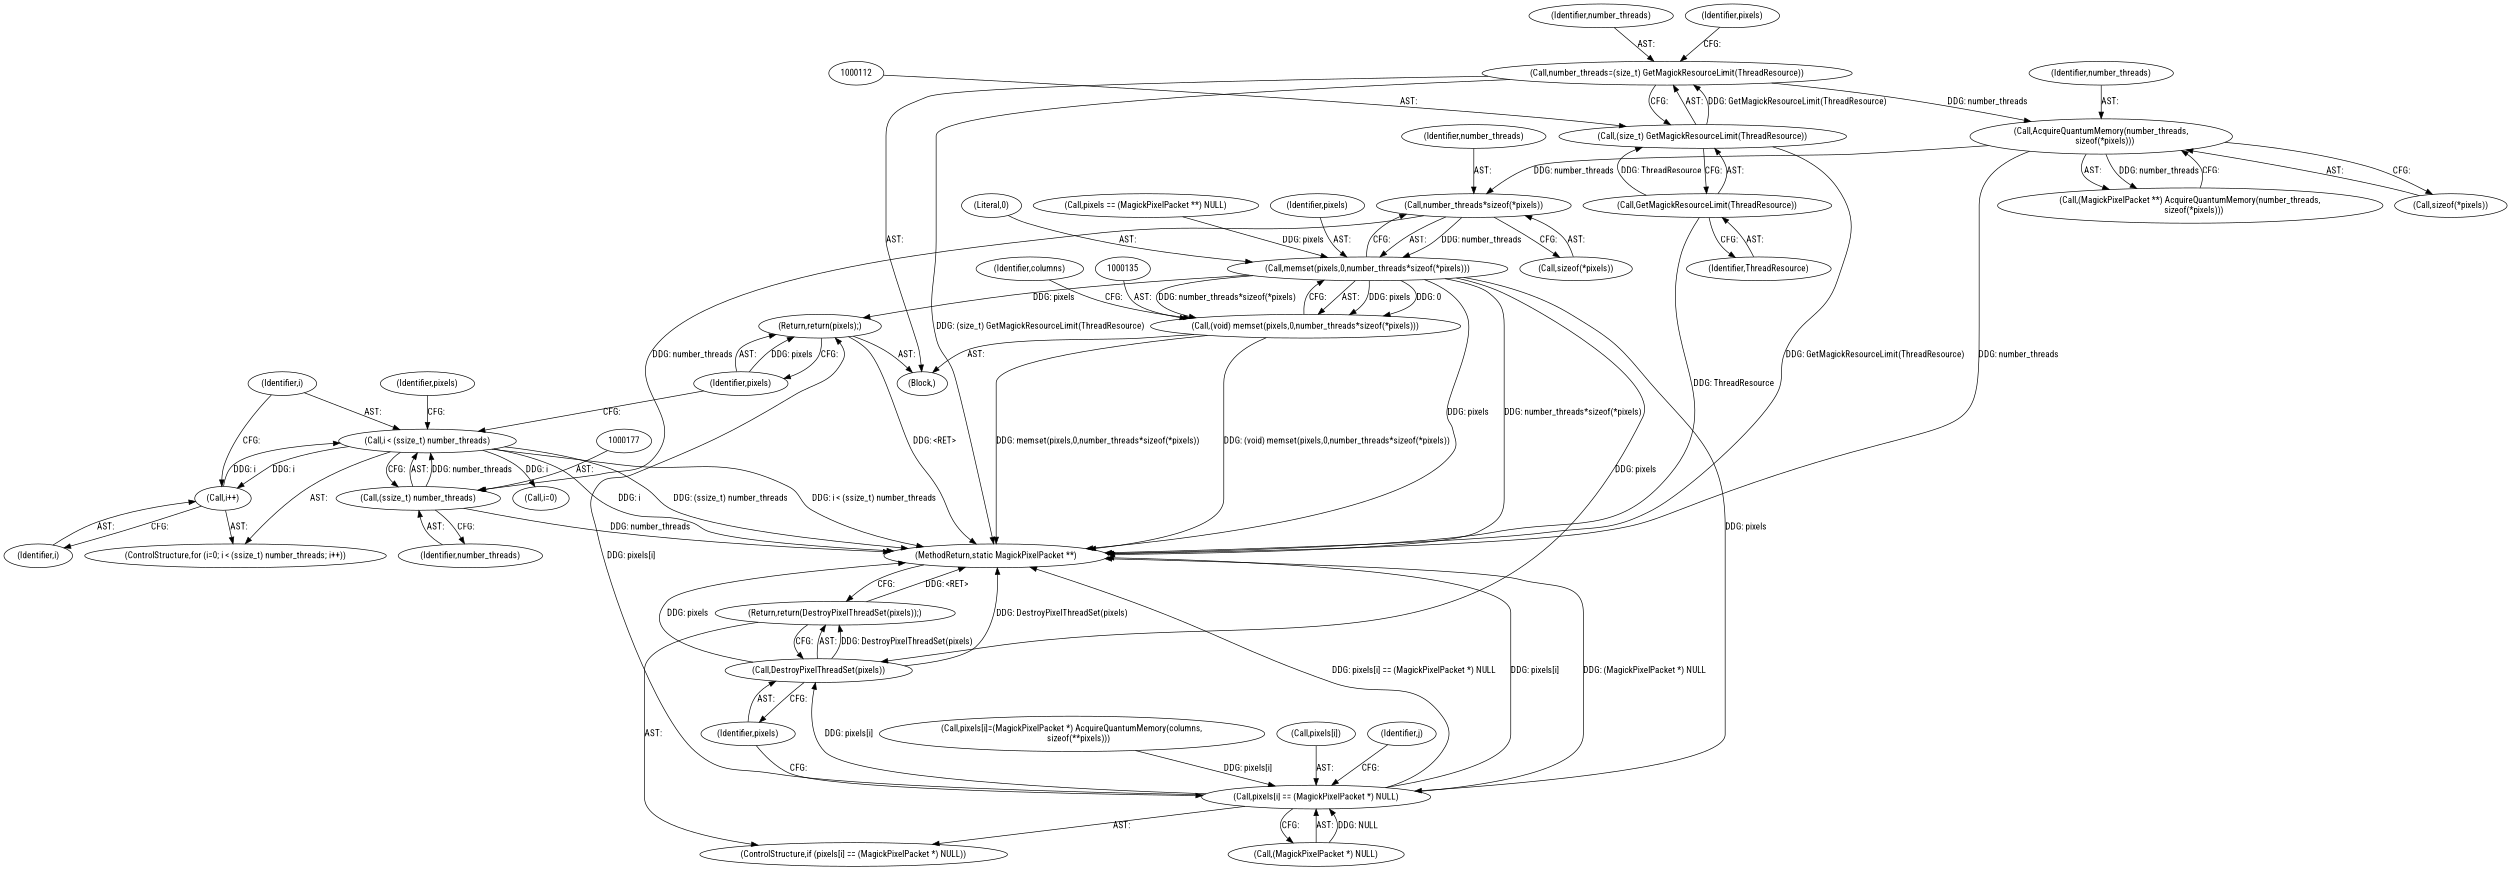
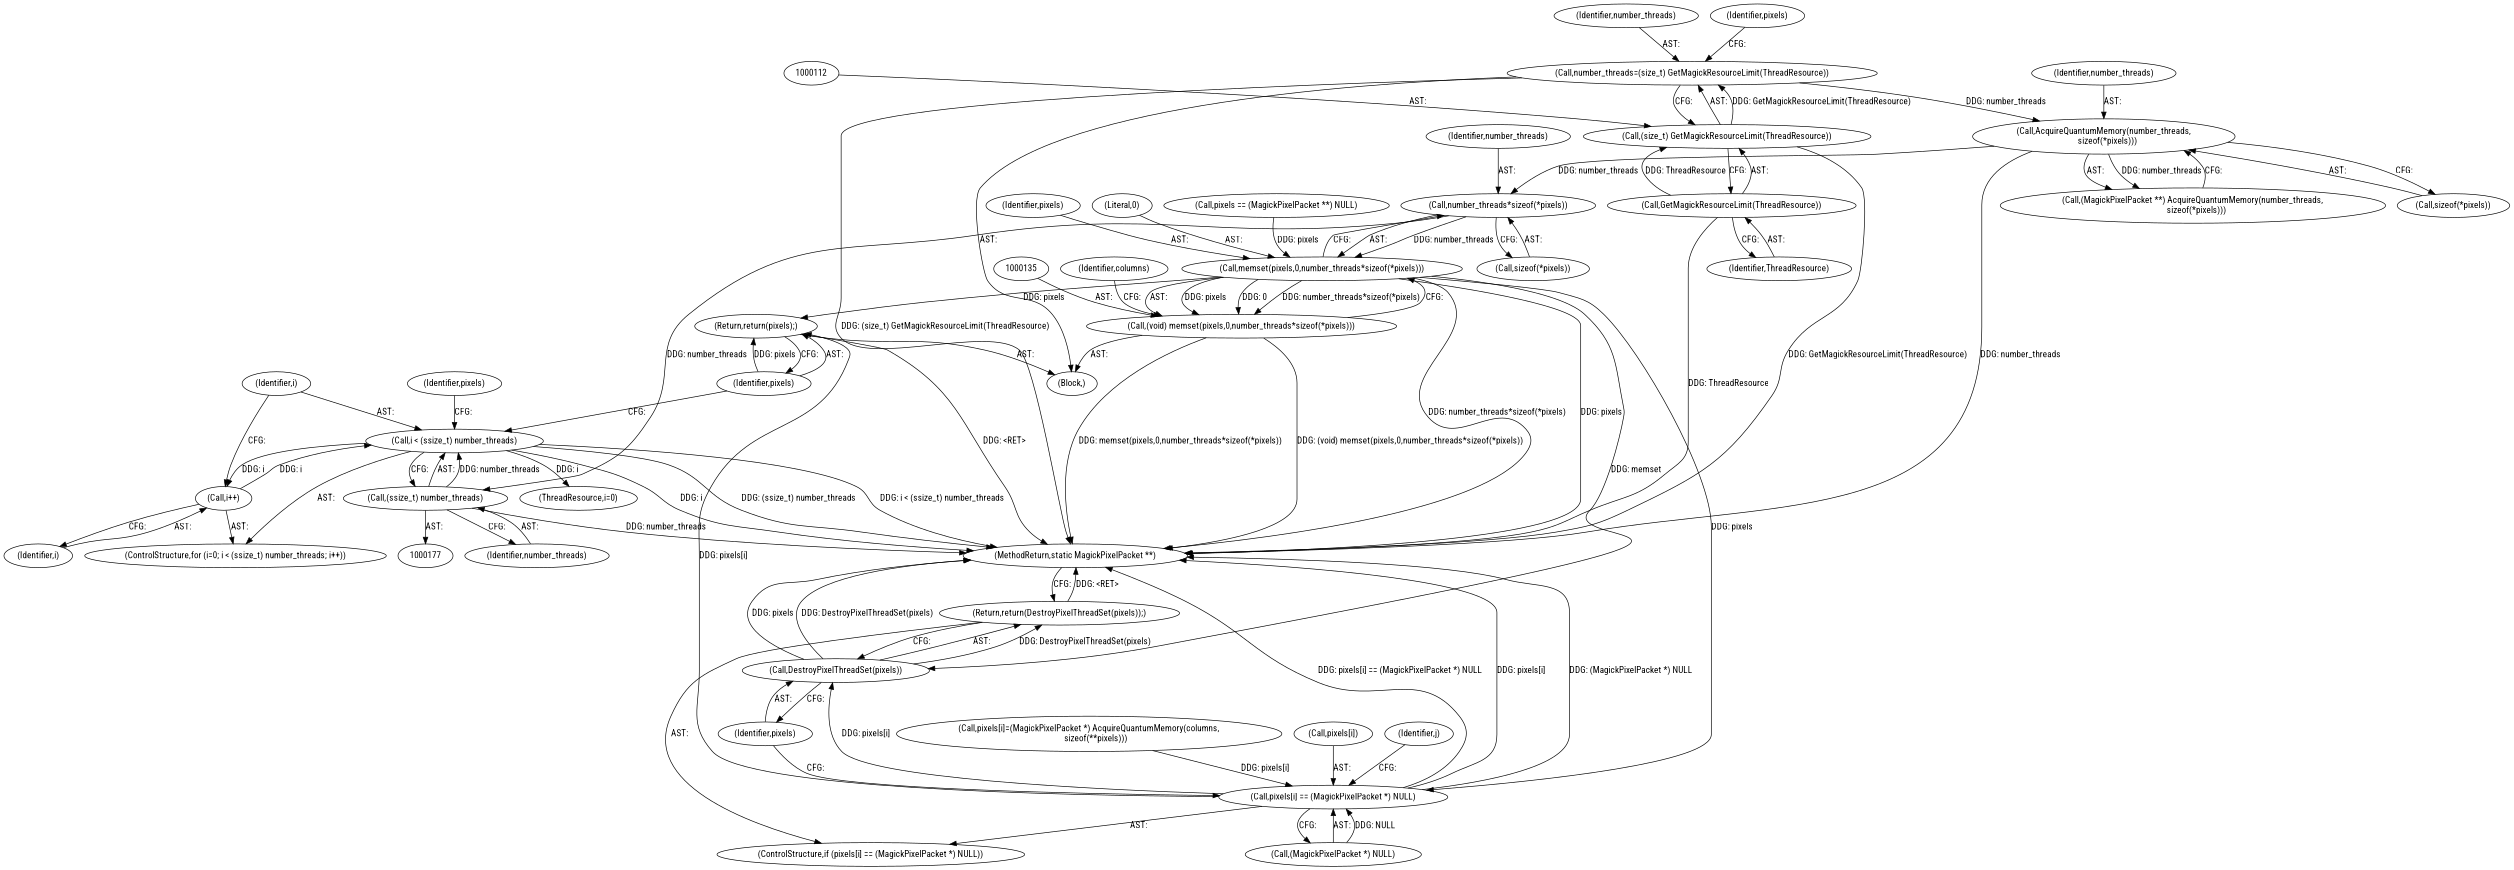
edge "(Call,memset(pixels,0,number_threads*sizeof(*pixels)))" -> "(Call,DestroyPixelThreadSet(pixels))": label "DDG: pixels" -> "DDG: memset"
edge "1000177" -> "(Call,(ssize_t) number_threads)": reversed
node "(Call,i=0)": label "(Call,i=0)" -> "(ThreadResource,i=0)"
